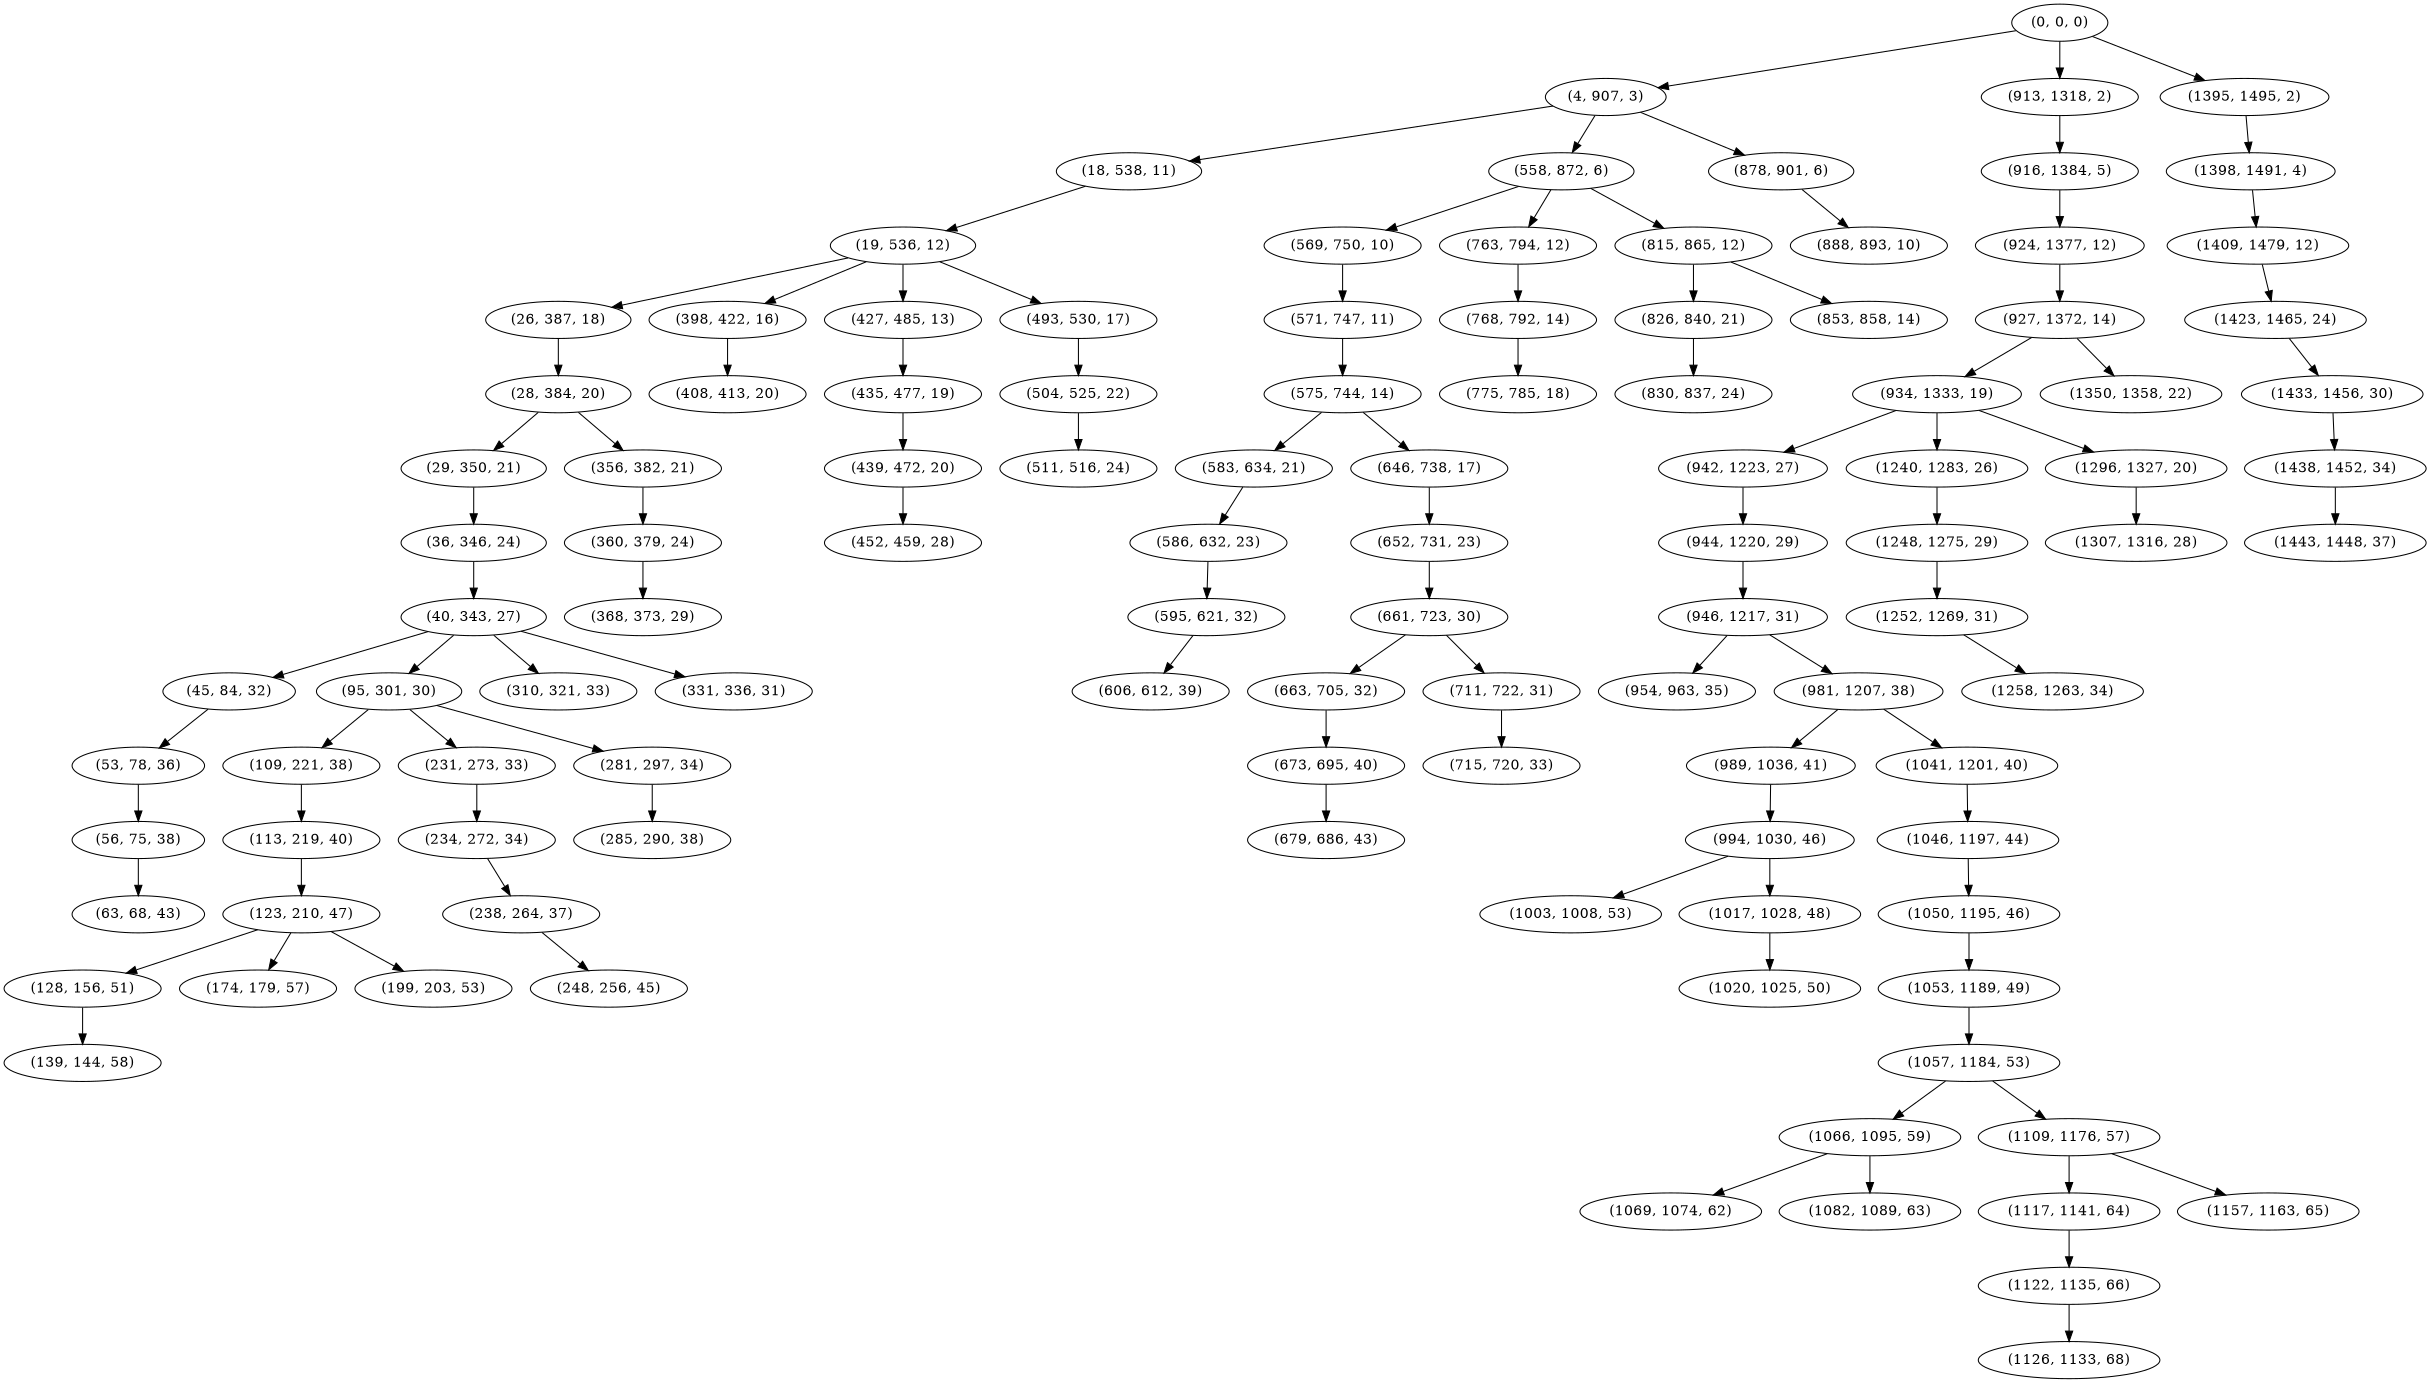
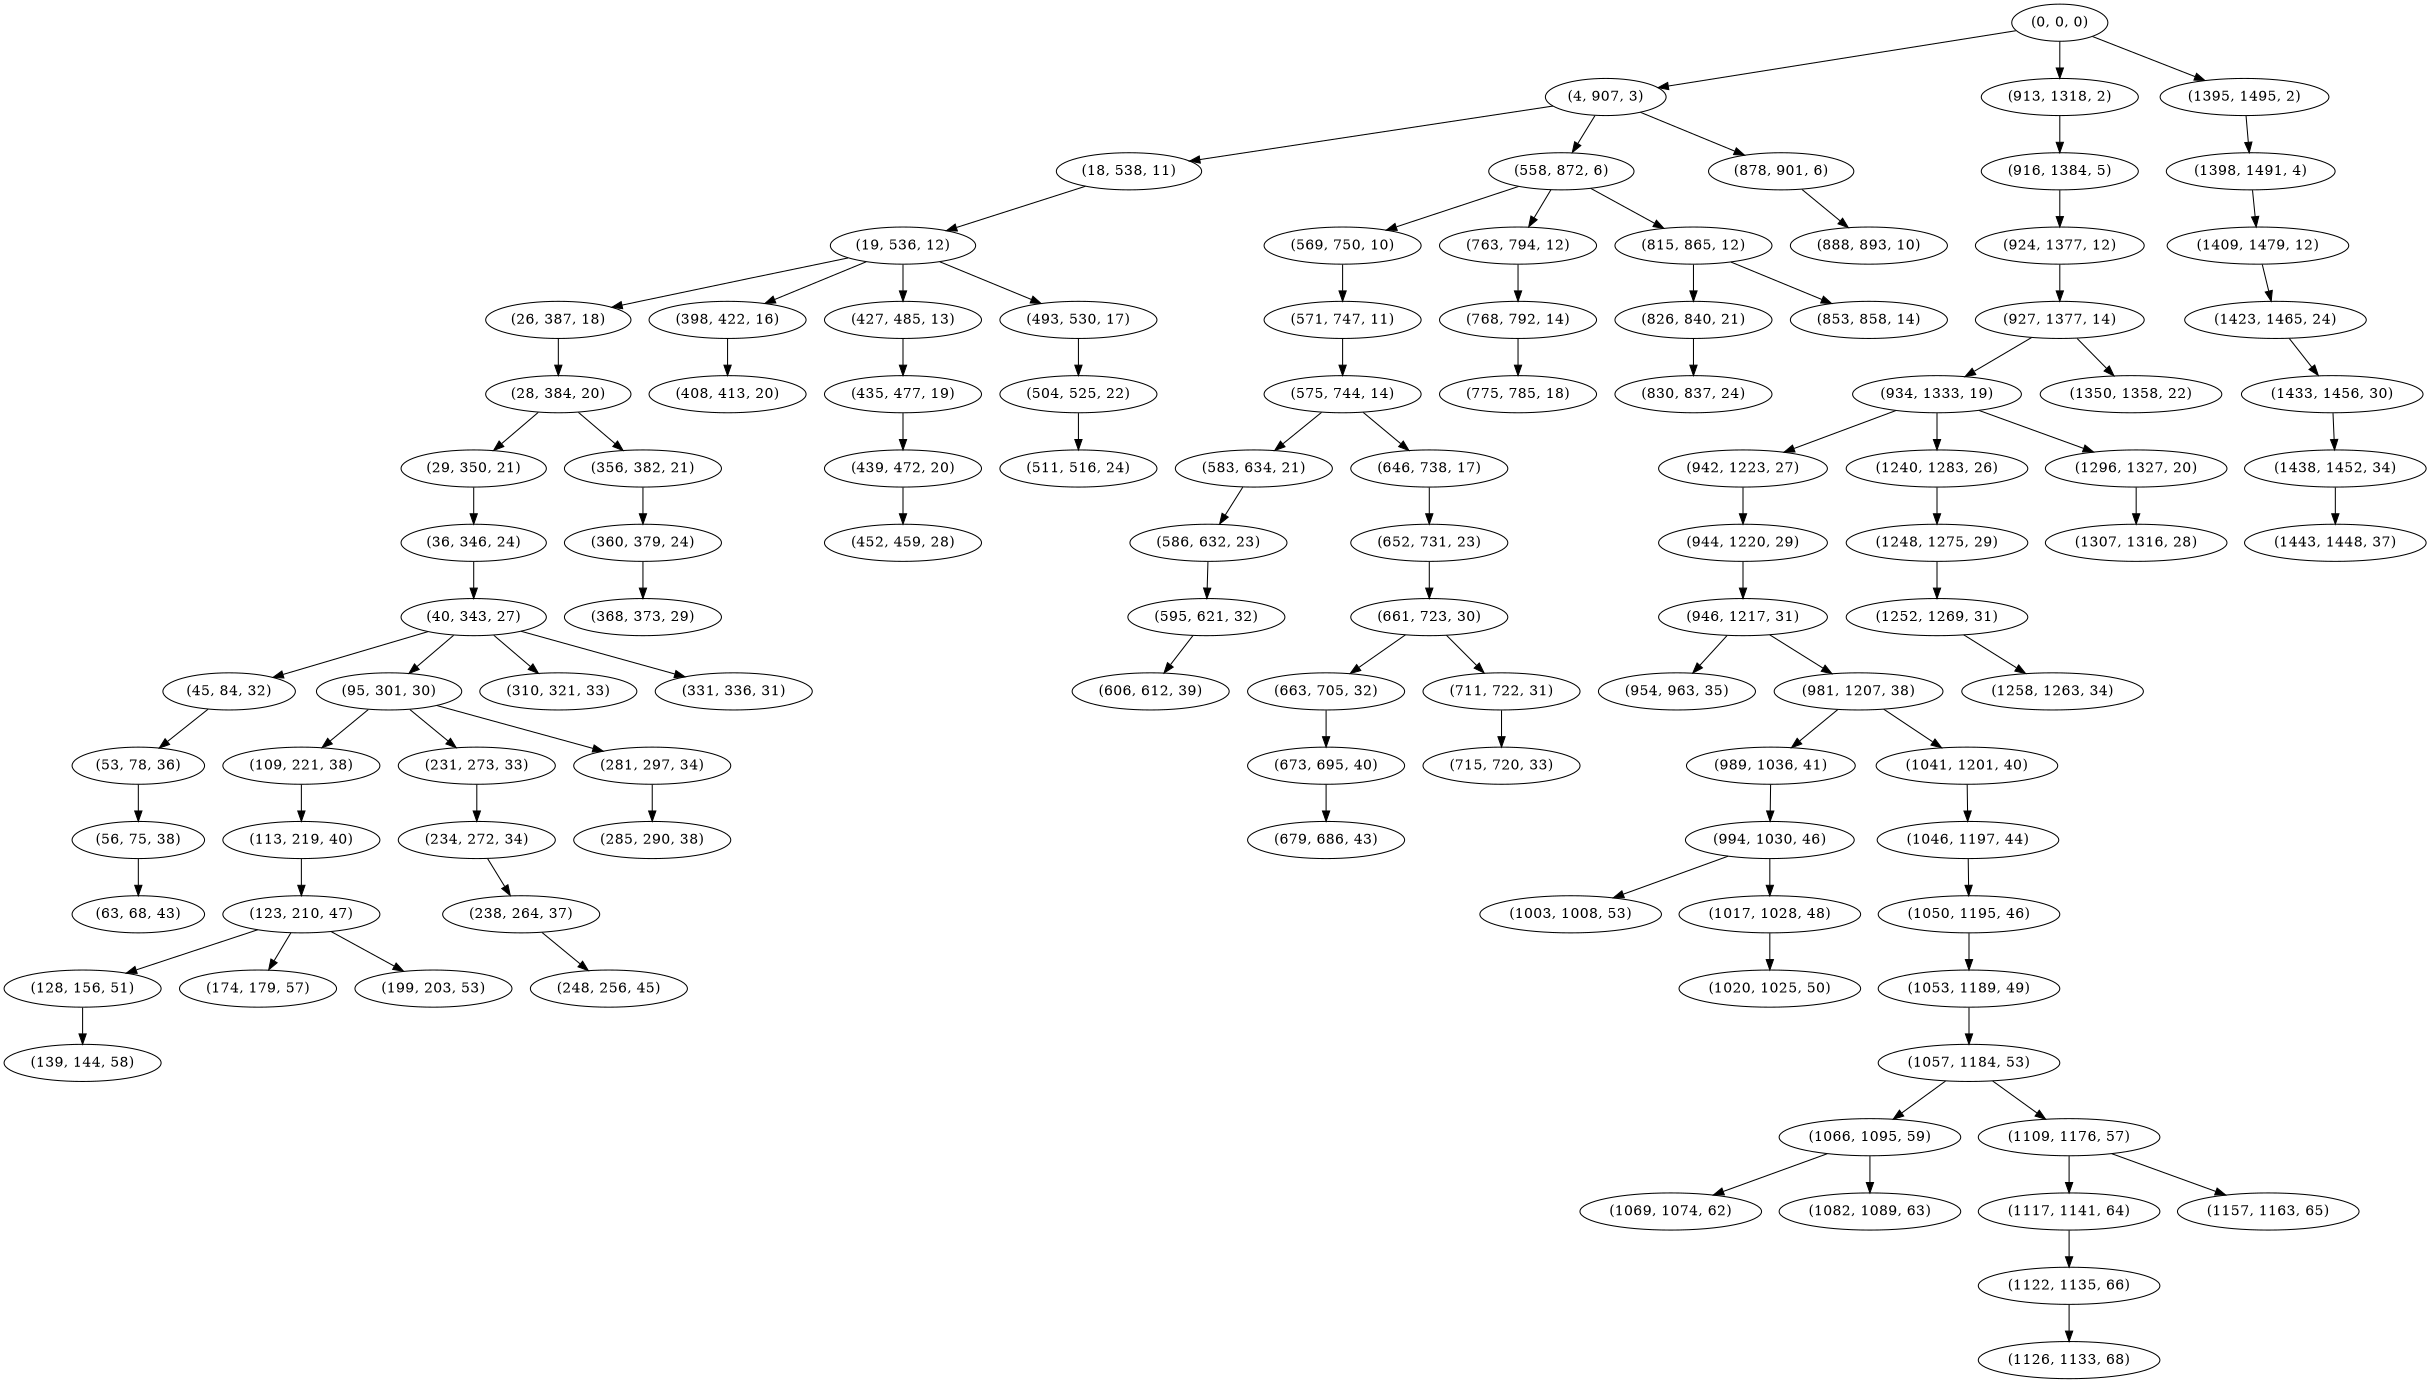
node "(927, 1372, 14)": label "(927, 1372, 14)" -> "(927, 1377, 14)"
